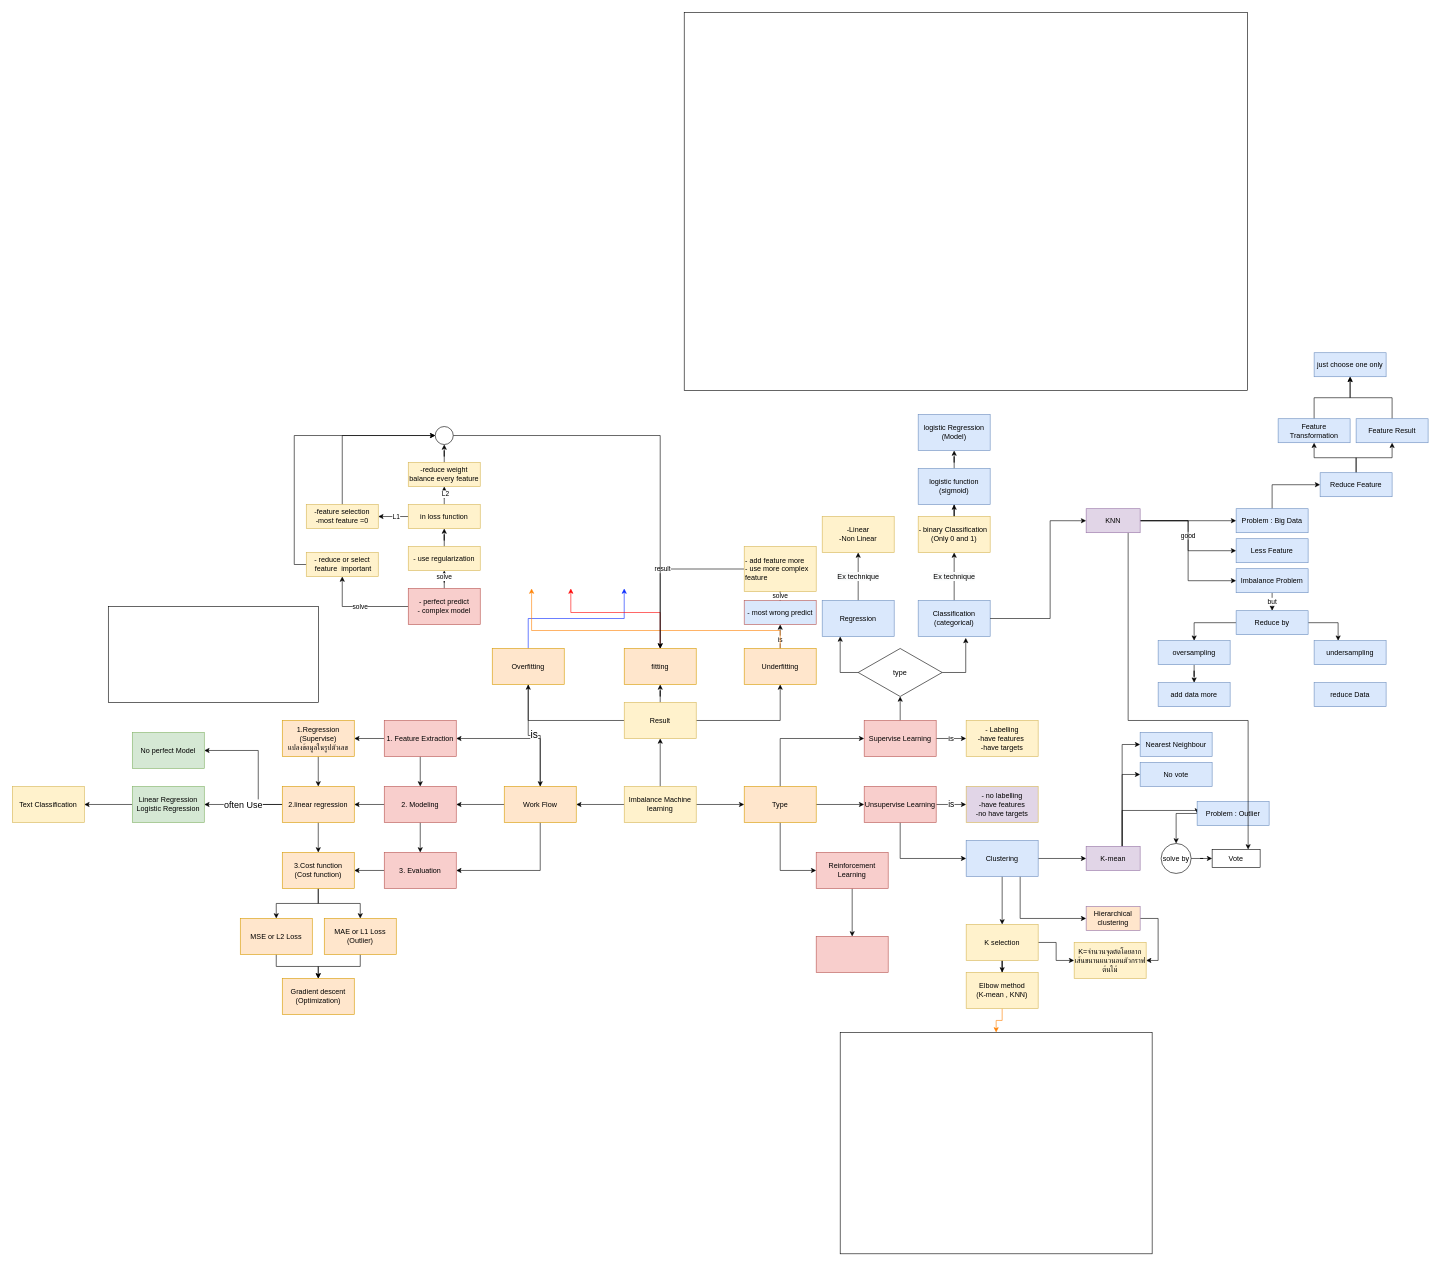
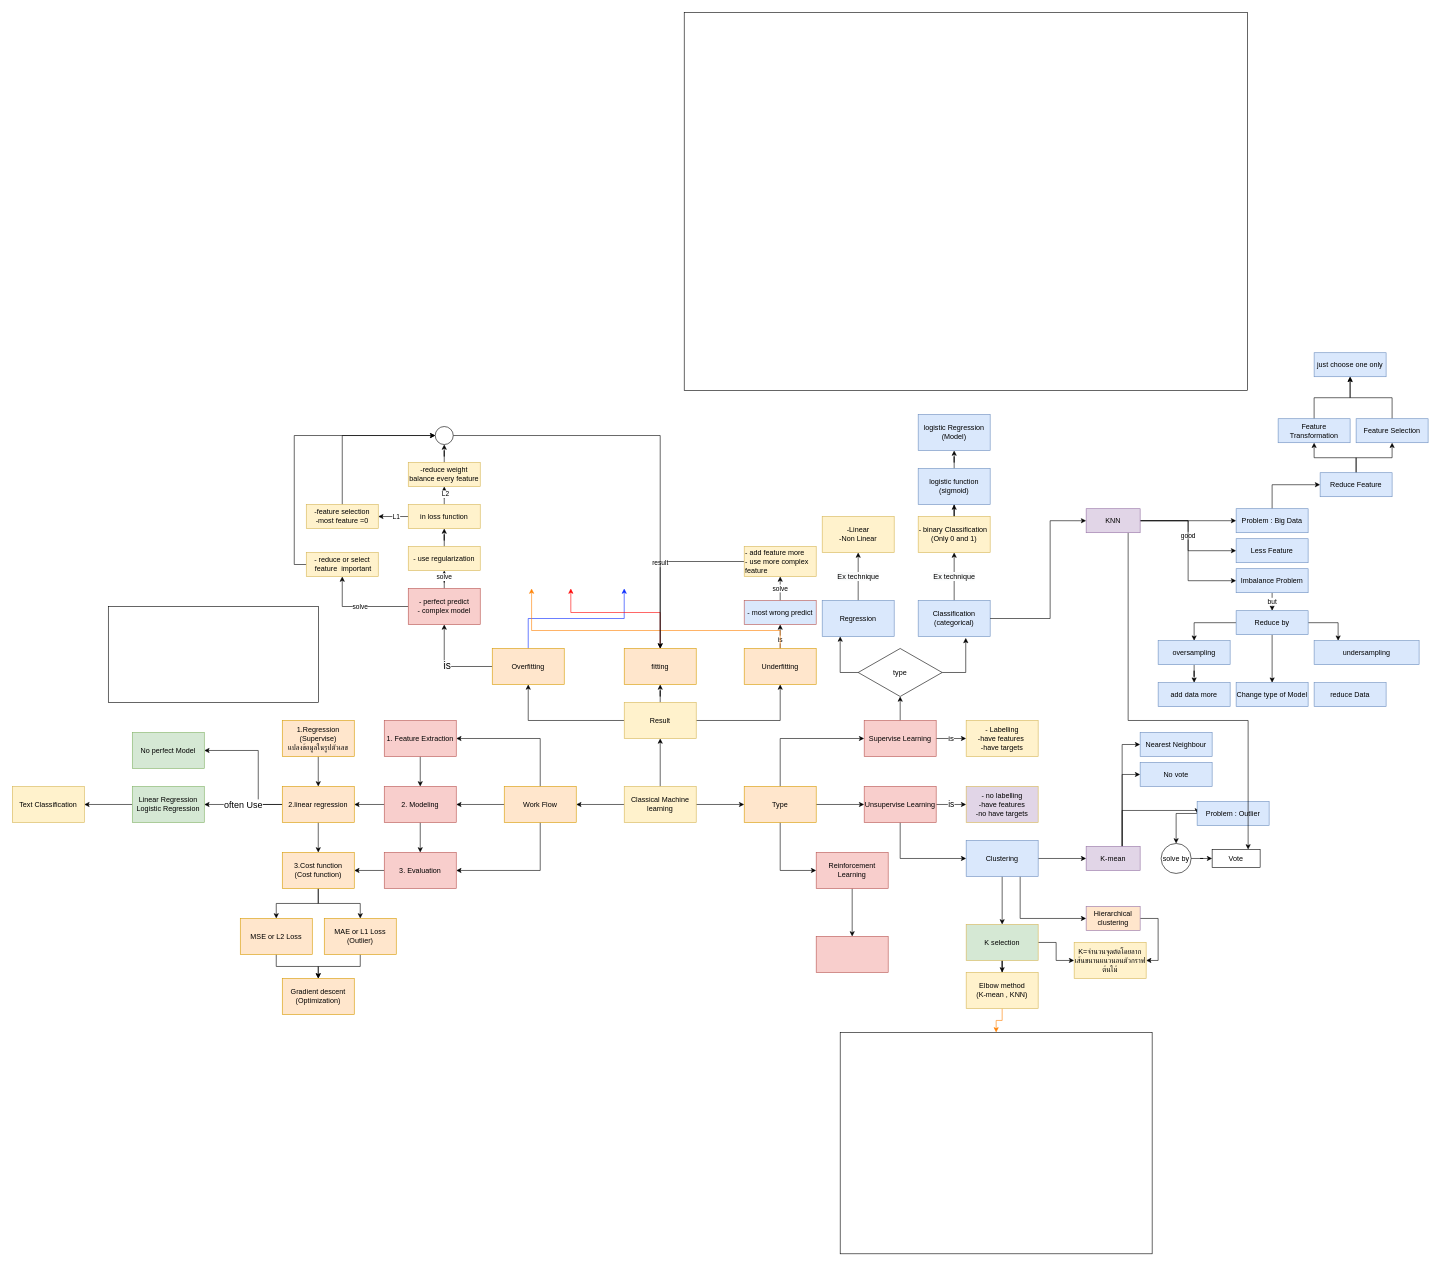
node "Feature Result": label "Feature Result" -> "Feature Selection"
node "- add feature more - use more complex feature": size 72x45 -> 72x30
node "undersampling": size 72x24 -> 105x24
edge "Reduce by" -> "Change type of Model": added
node "Change type of Model": added
edge "Overfitting" -> "Work Flow": now "Overfitting" -> "- perfect predict - complex model"
edge "1. Feature Extraction" -> "1.Regression (Supervise) แปลงข้อมูลในรูปตัวเลข": removed
node "Imbalance Machine learning": label "Imbalance Machine learning" -> "Classical Machine learning"
node "K selection": fillcolor #fff2cc -> #d5e8d4
